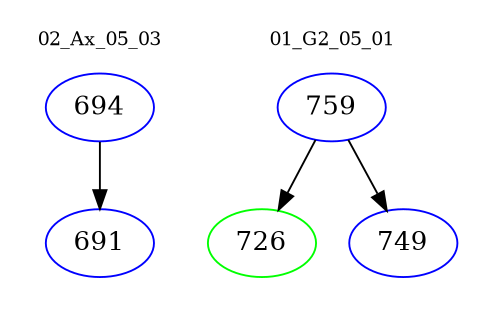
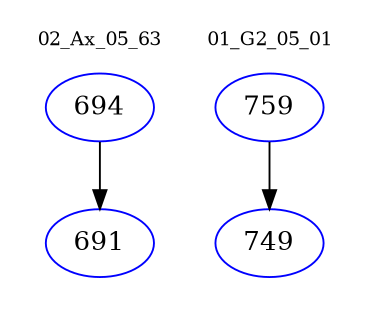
cluster "02_Ax_05_03": label "02_Ax_05_03" -> "02_Ax_05_63"
node "726": removed
